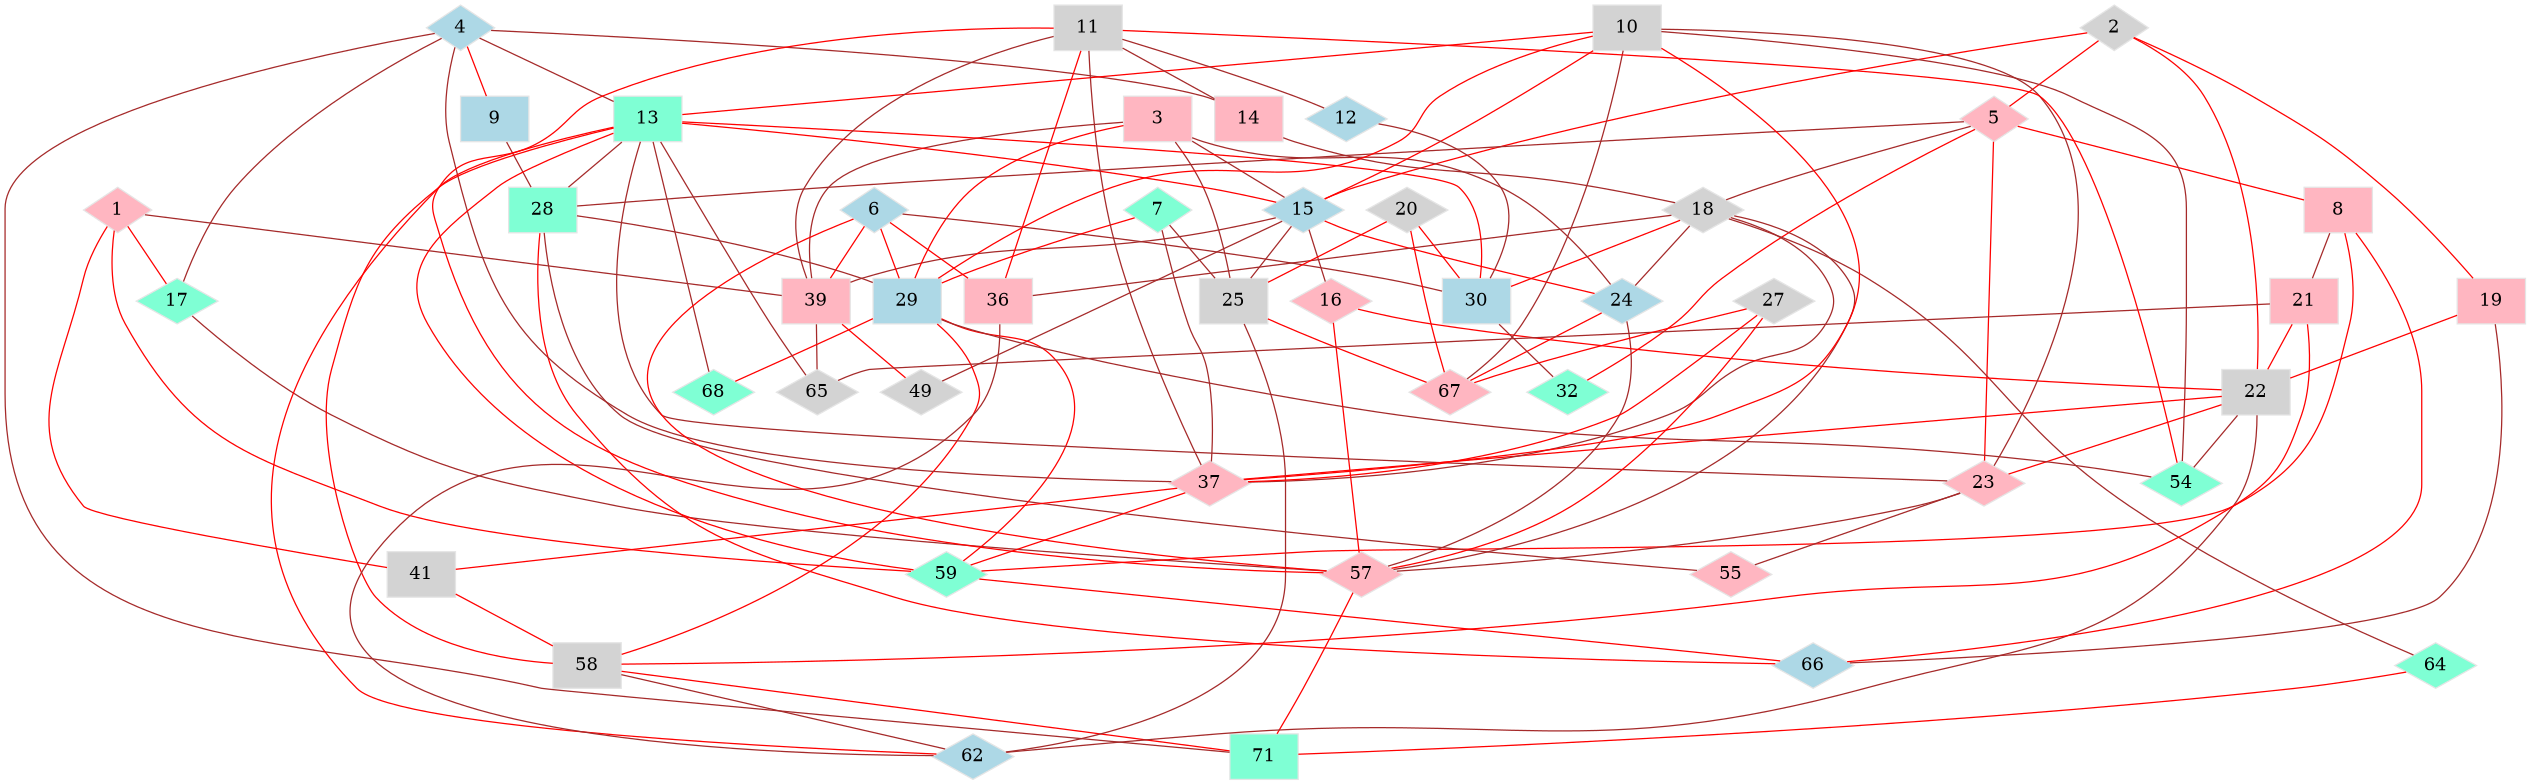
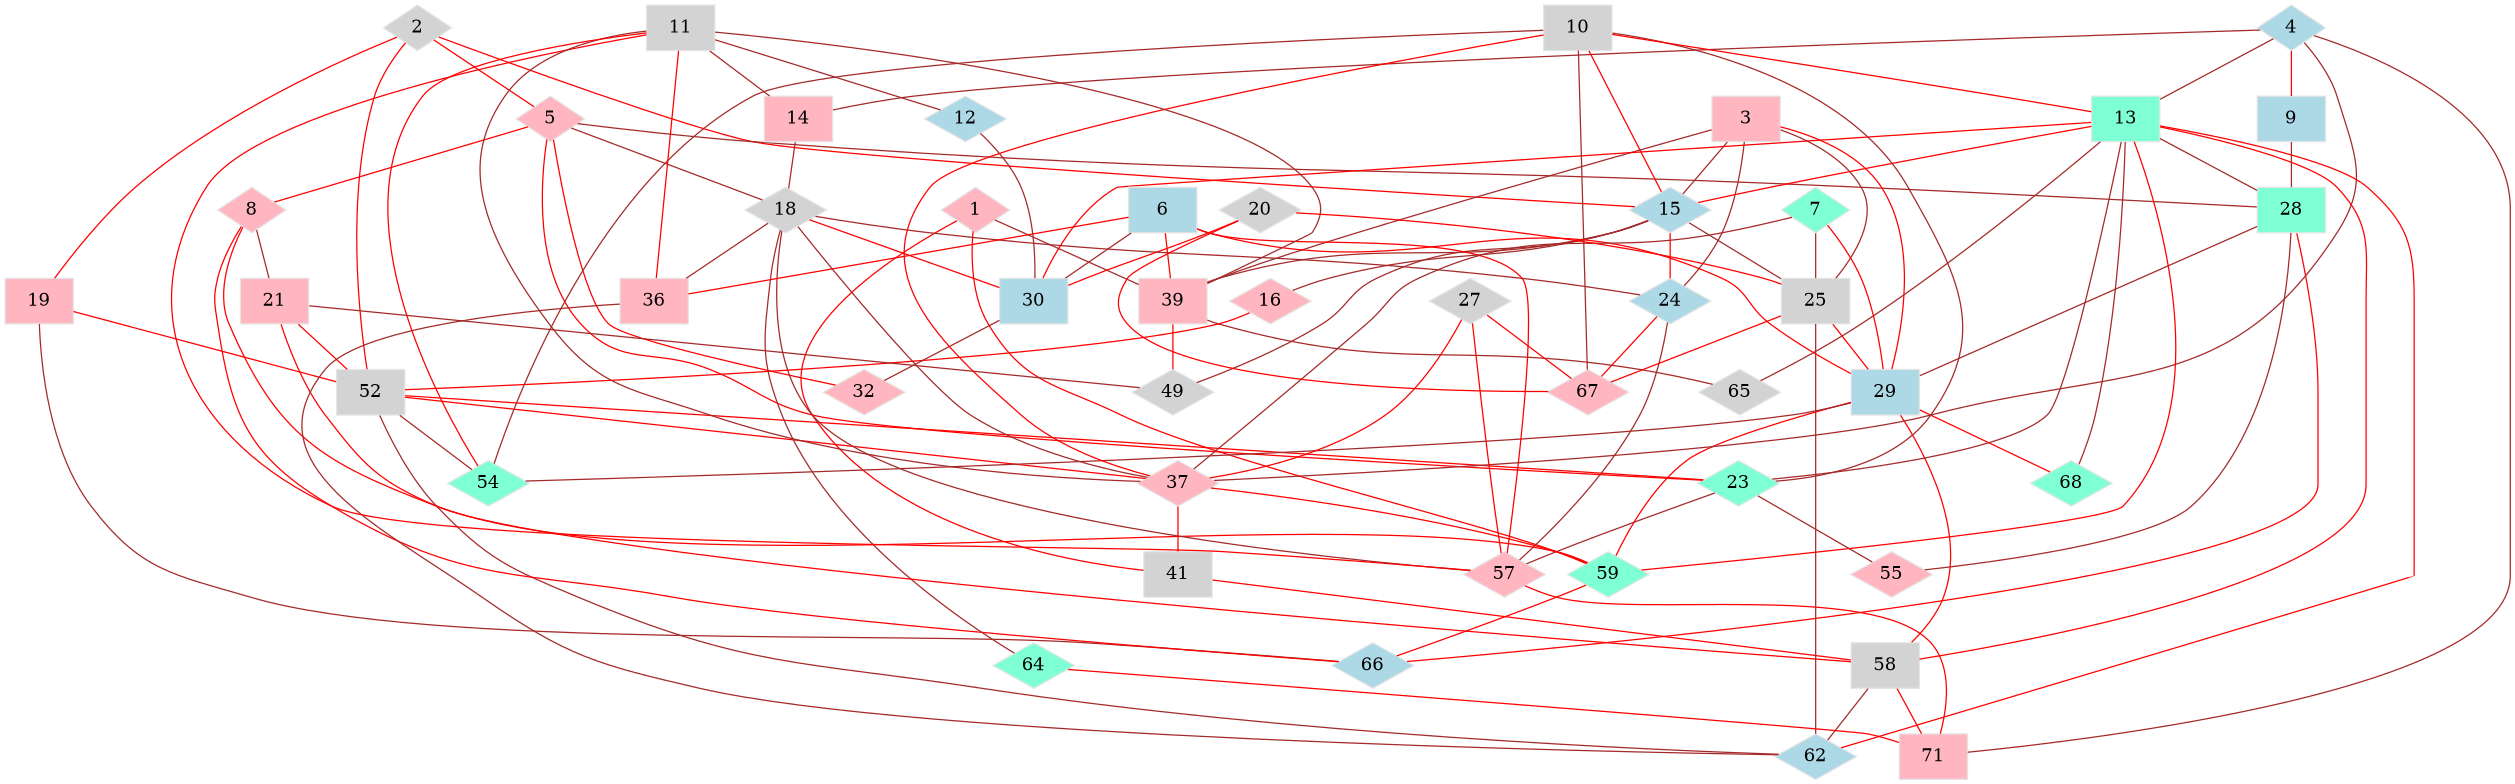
edge "10" -- "29": now "25" -- "29"
node "6": shape diamond -> box
node "8": shape box -> diamond
node "17": removed
edge "21" -- "65": now "21" -- "49"
node "32": fillcolor aquamarine -> lightpink
node "22": label "22" -> "52"
edge "16" -- "57": removed
node "23": fillcolor lightpink -> aquamarine
node "71": fillcolor aquamarine -> lightpink
